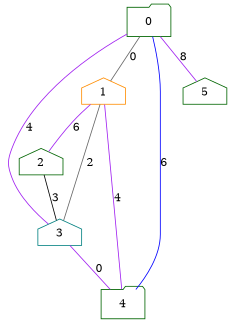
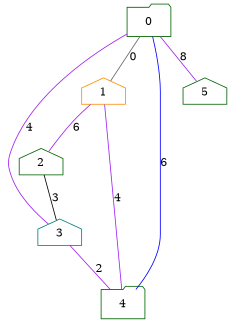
edge "1" -- "3": removed, label "2"
edge "3" -- "4": label "0" -> "2"
